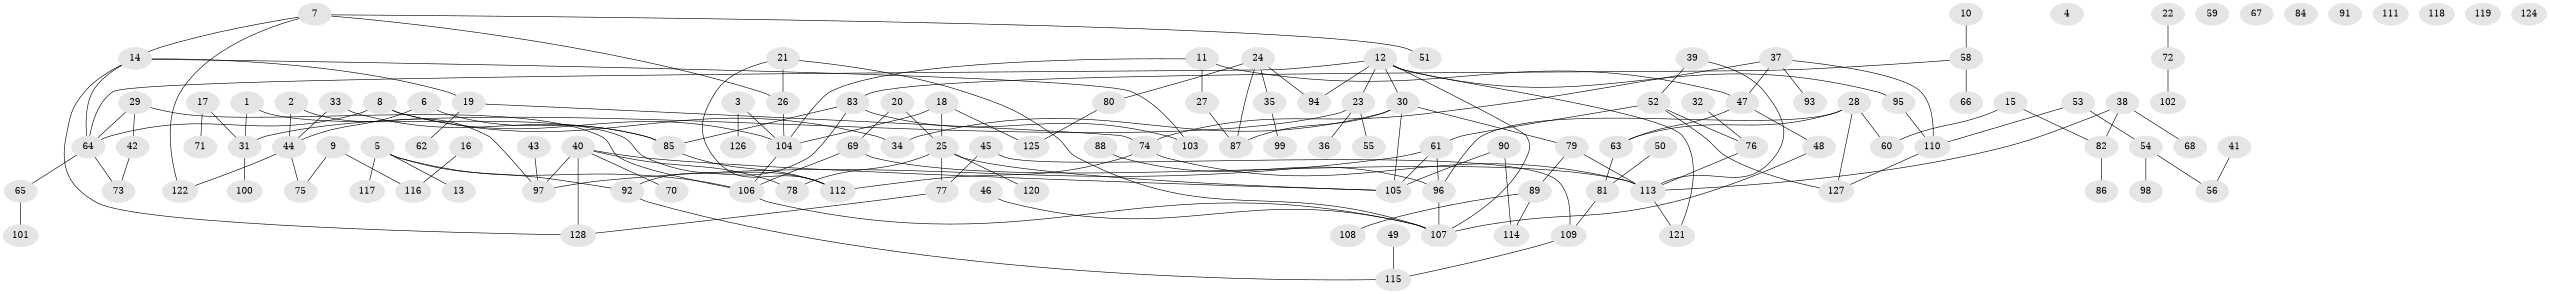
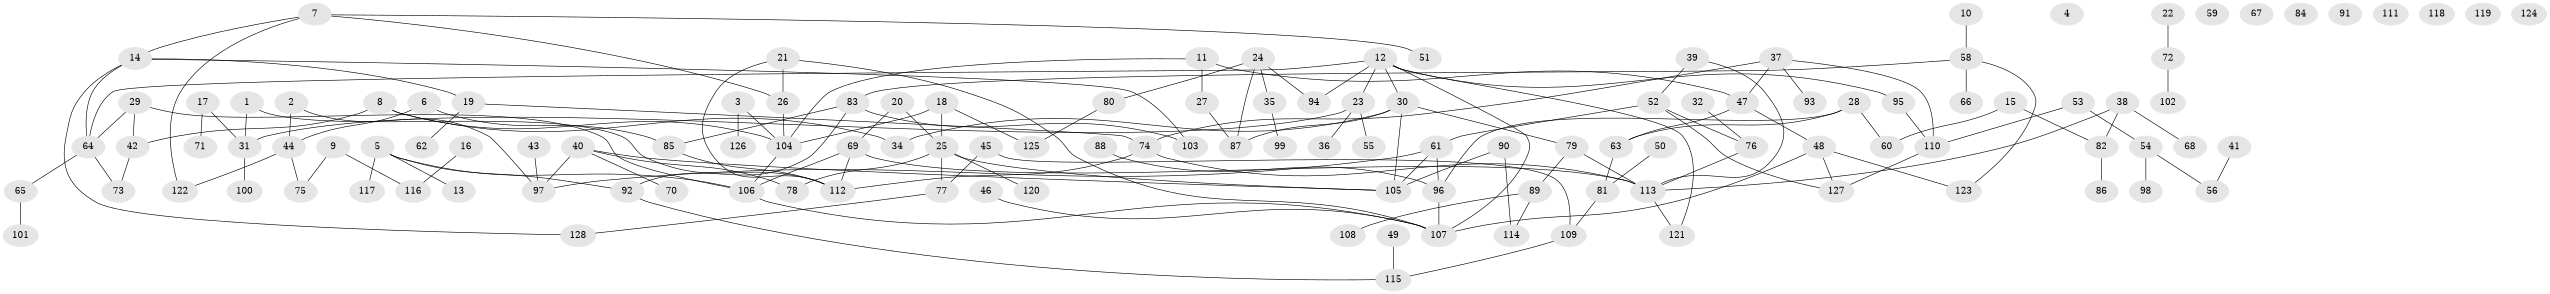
node "33": removed
edge "8" -- "64": now "8" -- "42"
edge "28" -- "127": now "48" -- "127"
edge "69" -- "112": added
edge "40" -- "128": removed
node "123": added
